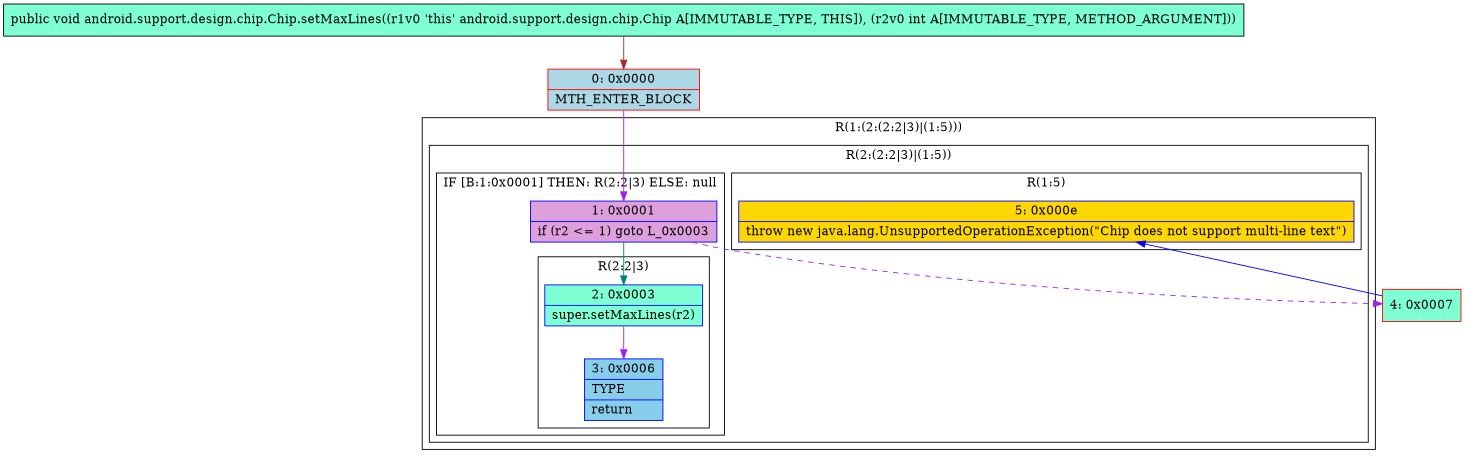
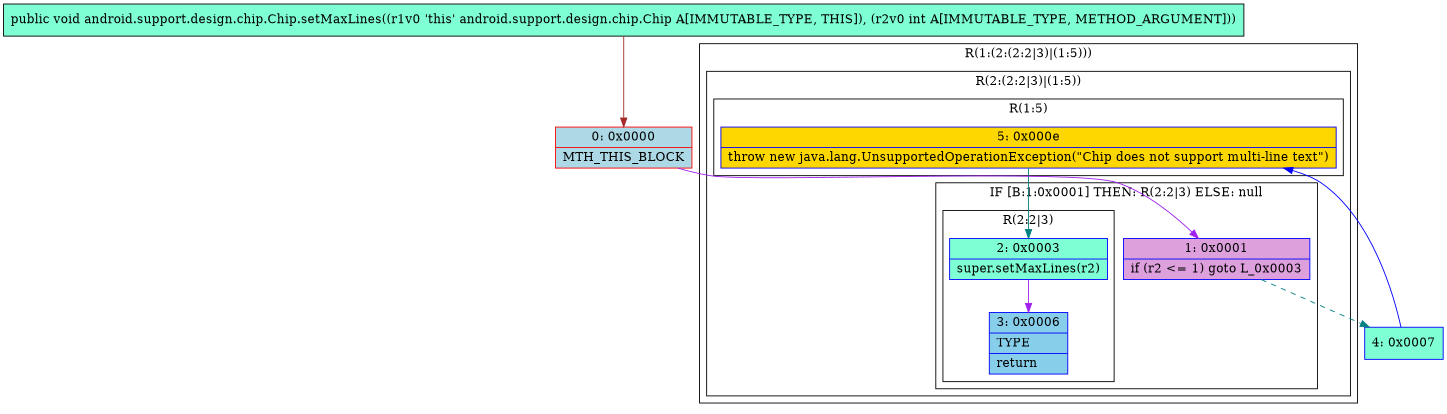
node "0: 0x0000": text "MTH_ENTER_BLOCK" -> "MTH_THIS_BLOCK"
edge "1: 0x0001" -> "2: 0x0003": now "5: 0x000e" -> "2: 0x0003"
edge "1: 0x0001" -> "4: 0x0007": color purple -> teal
node "4: 0x0007": color red -> blue
